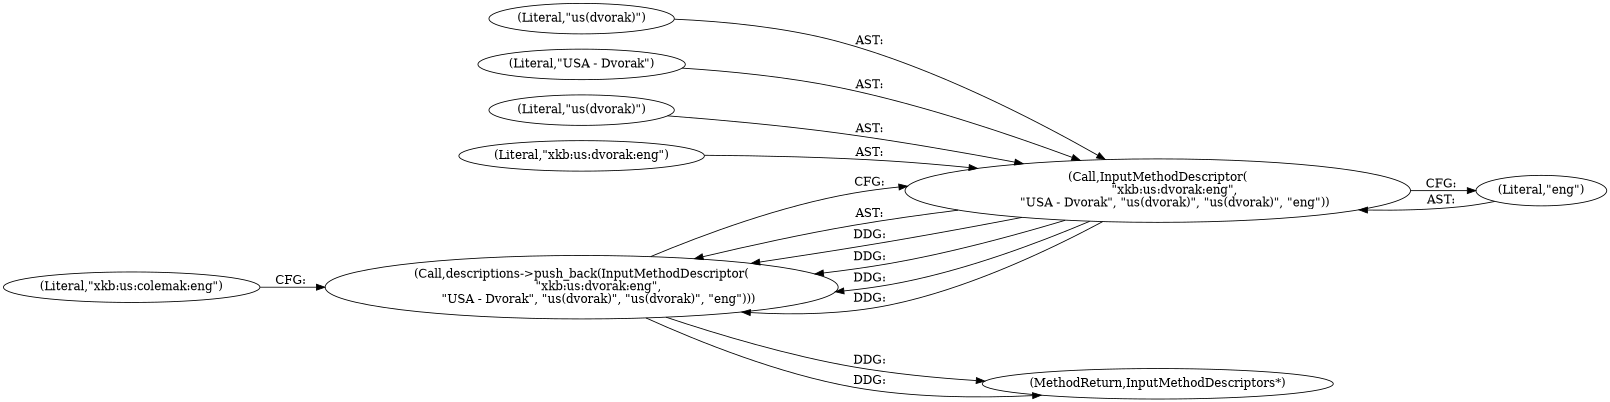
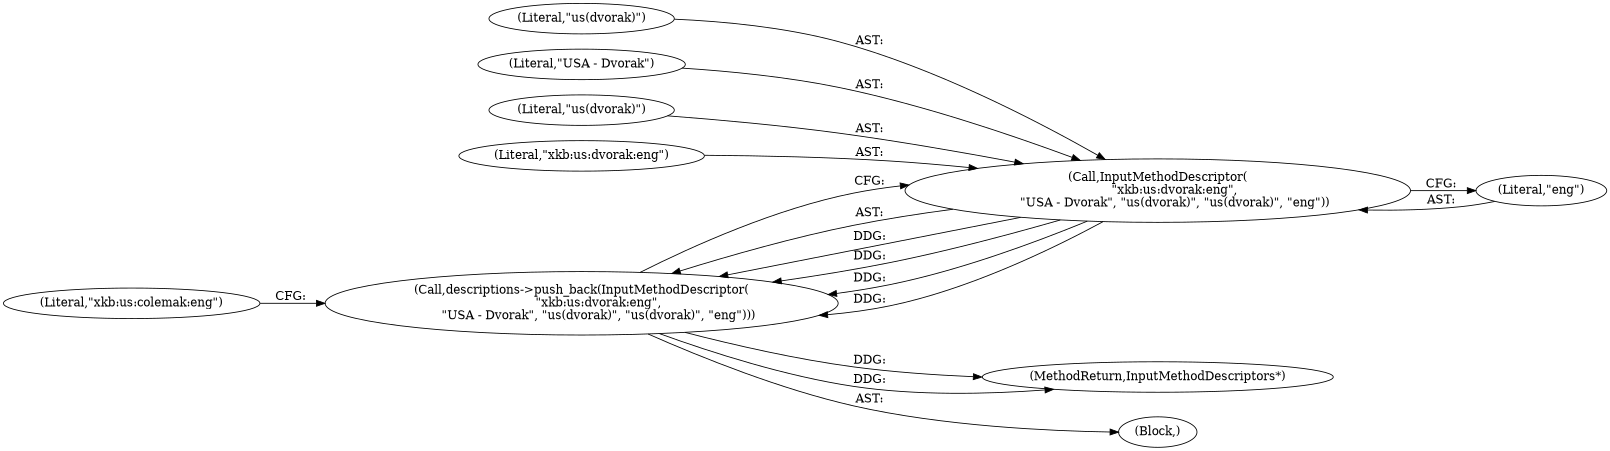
node "(Block,)": added
